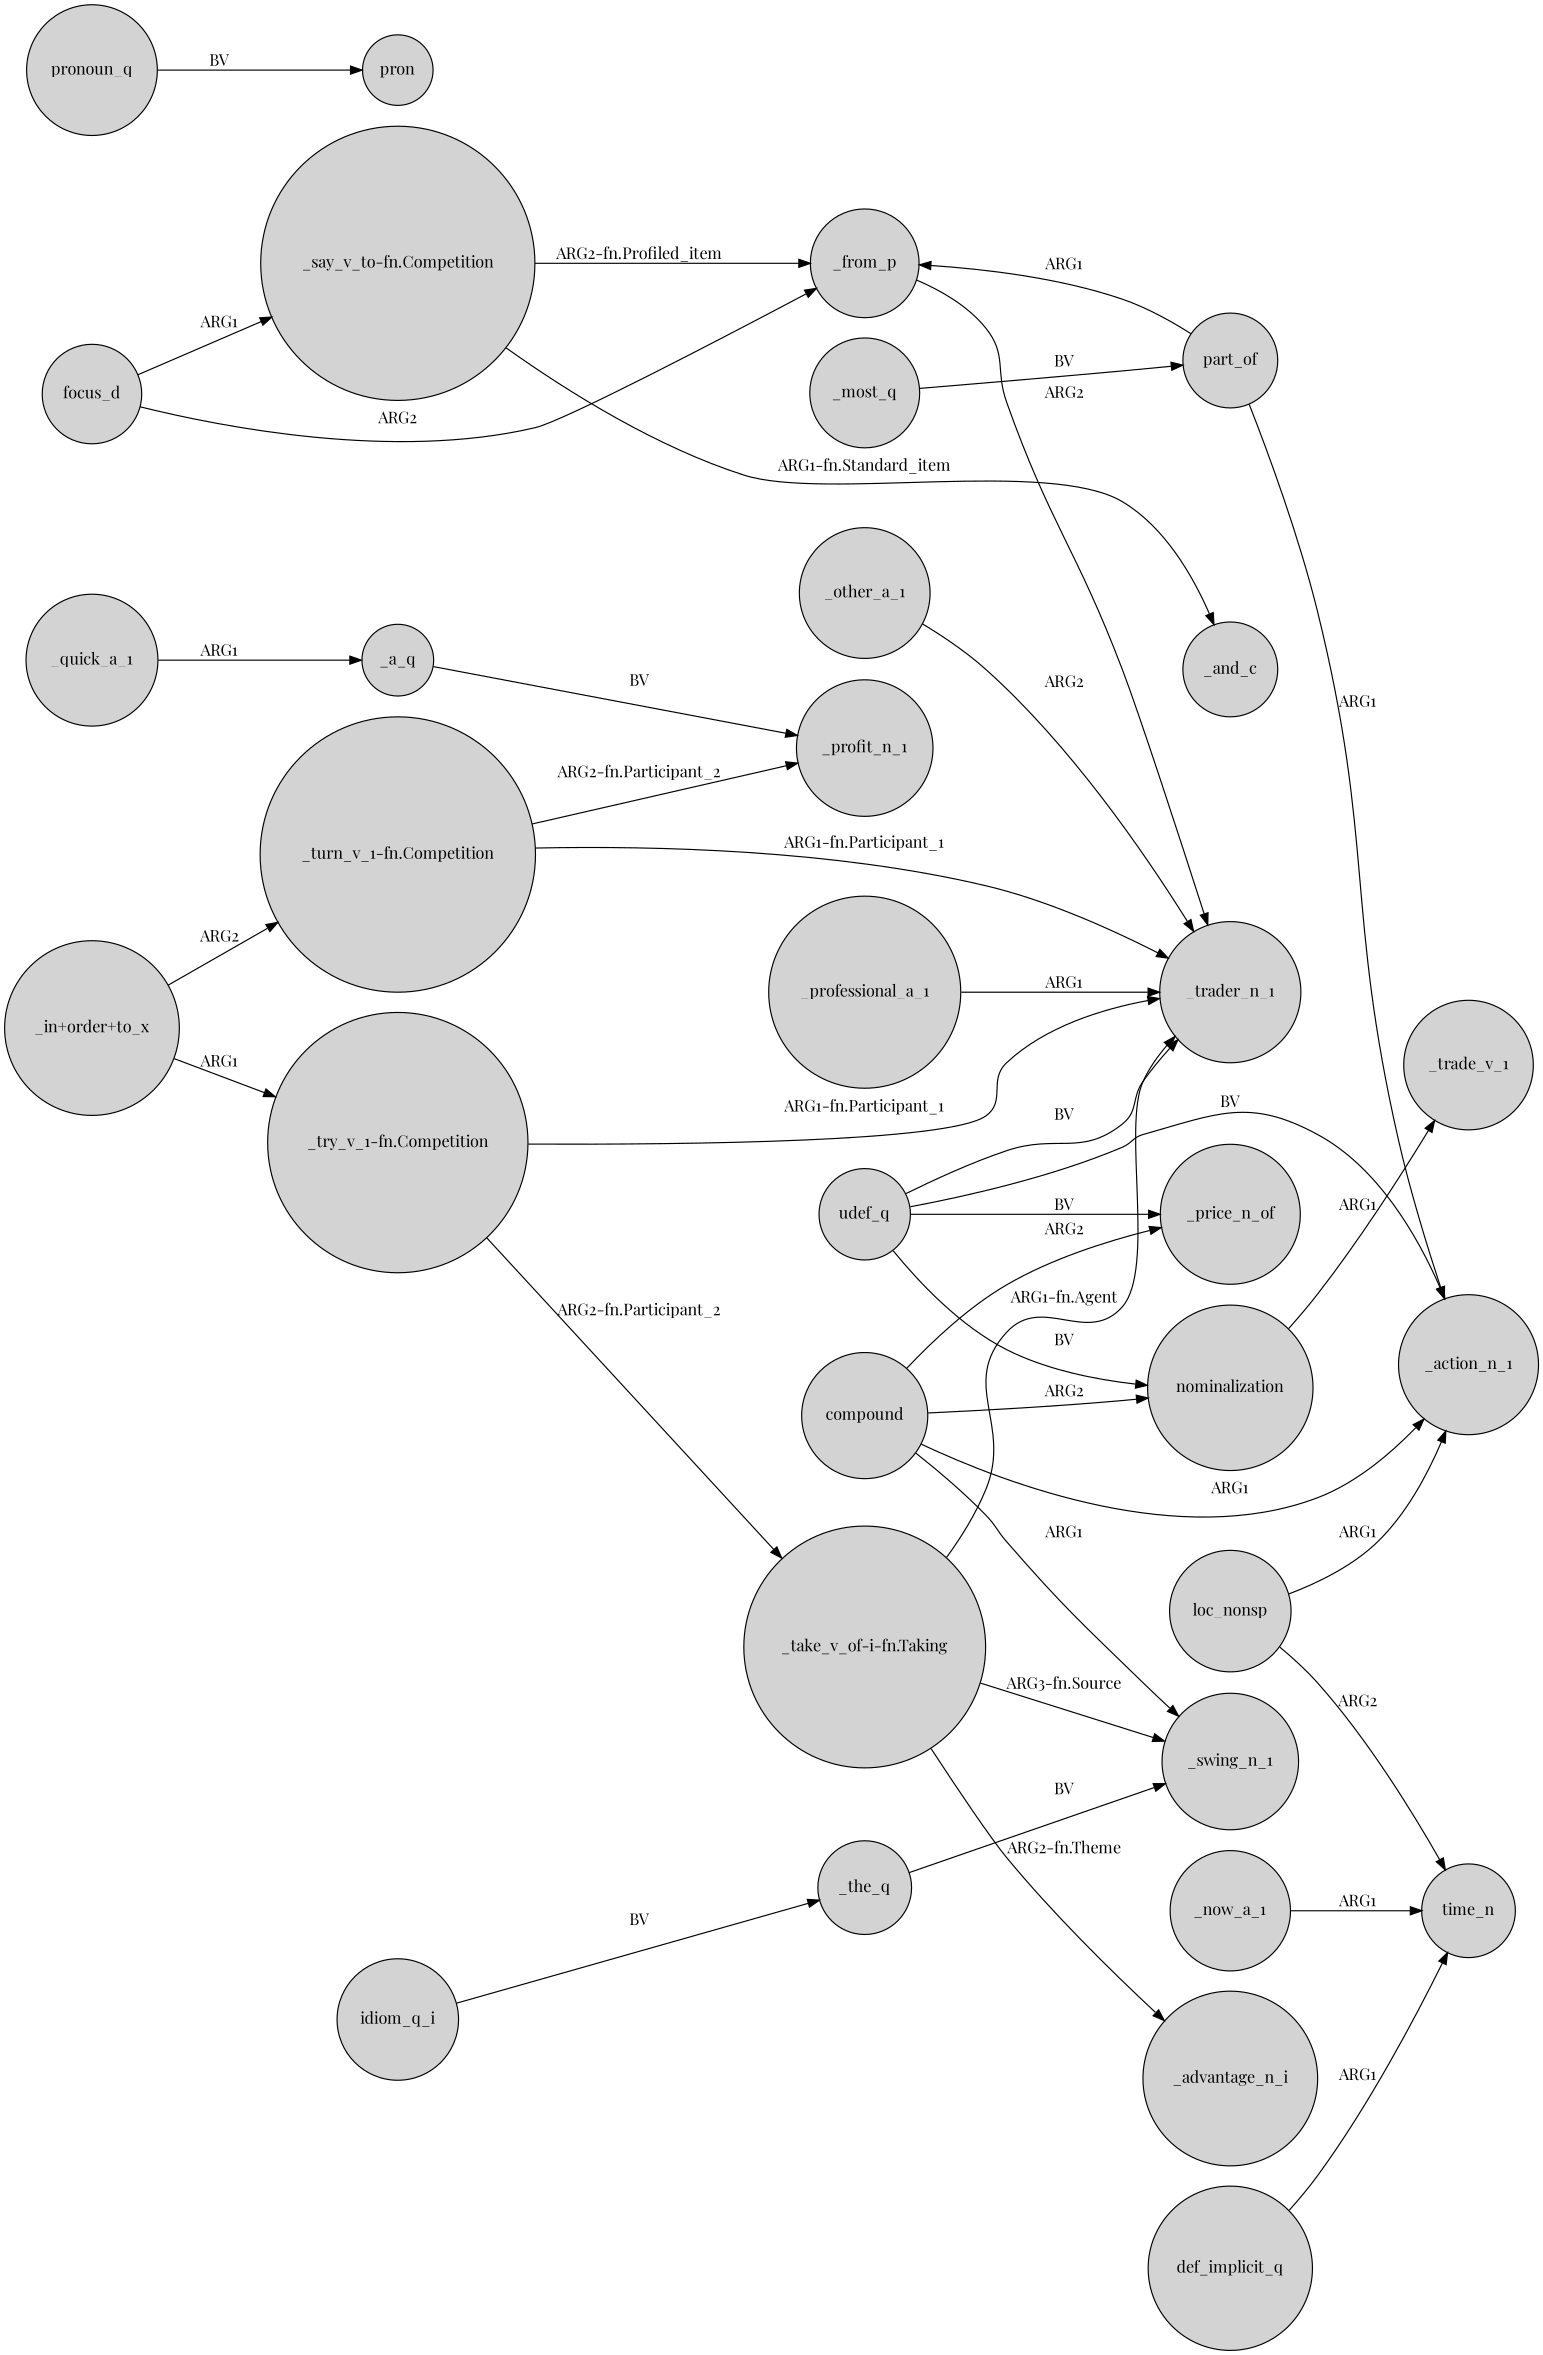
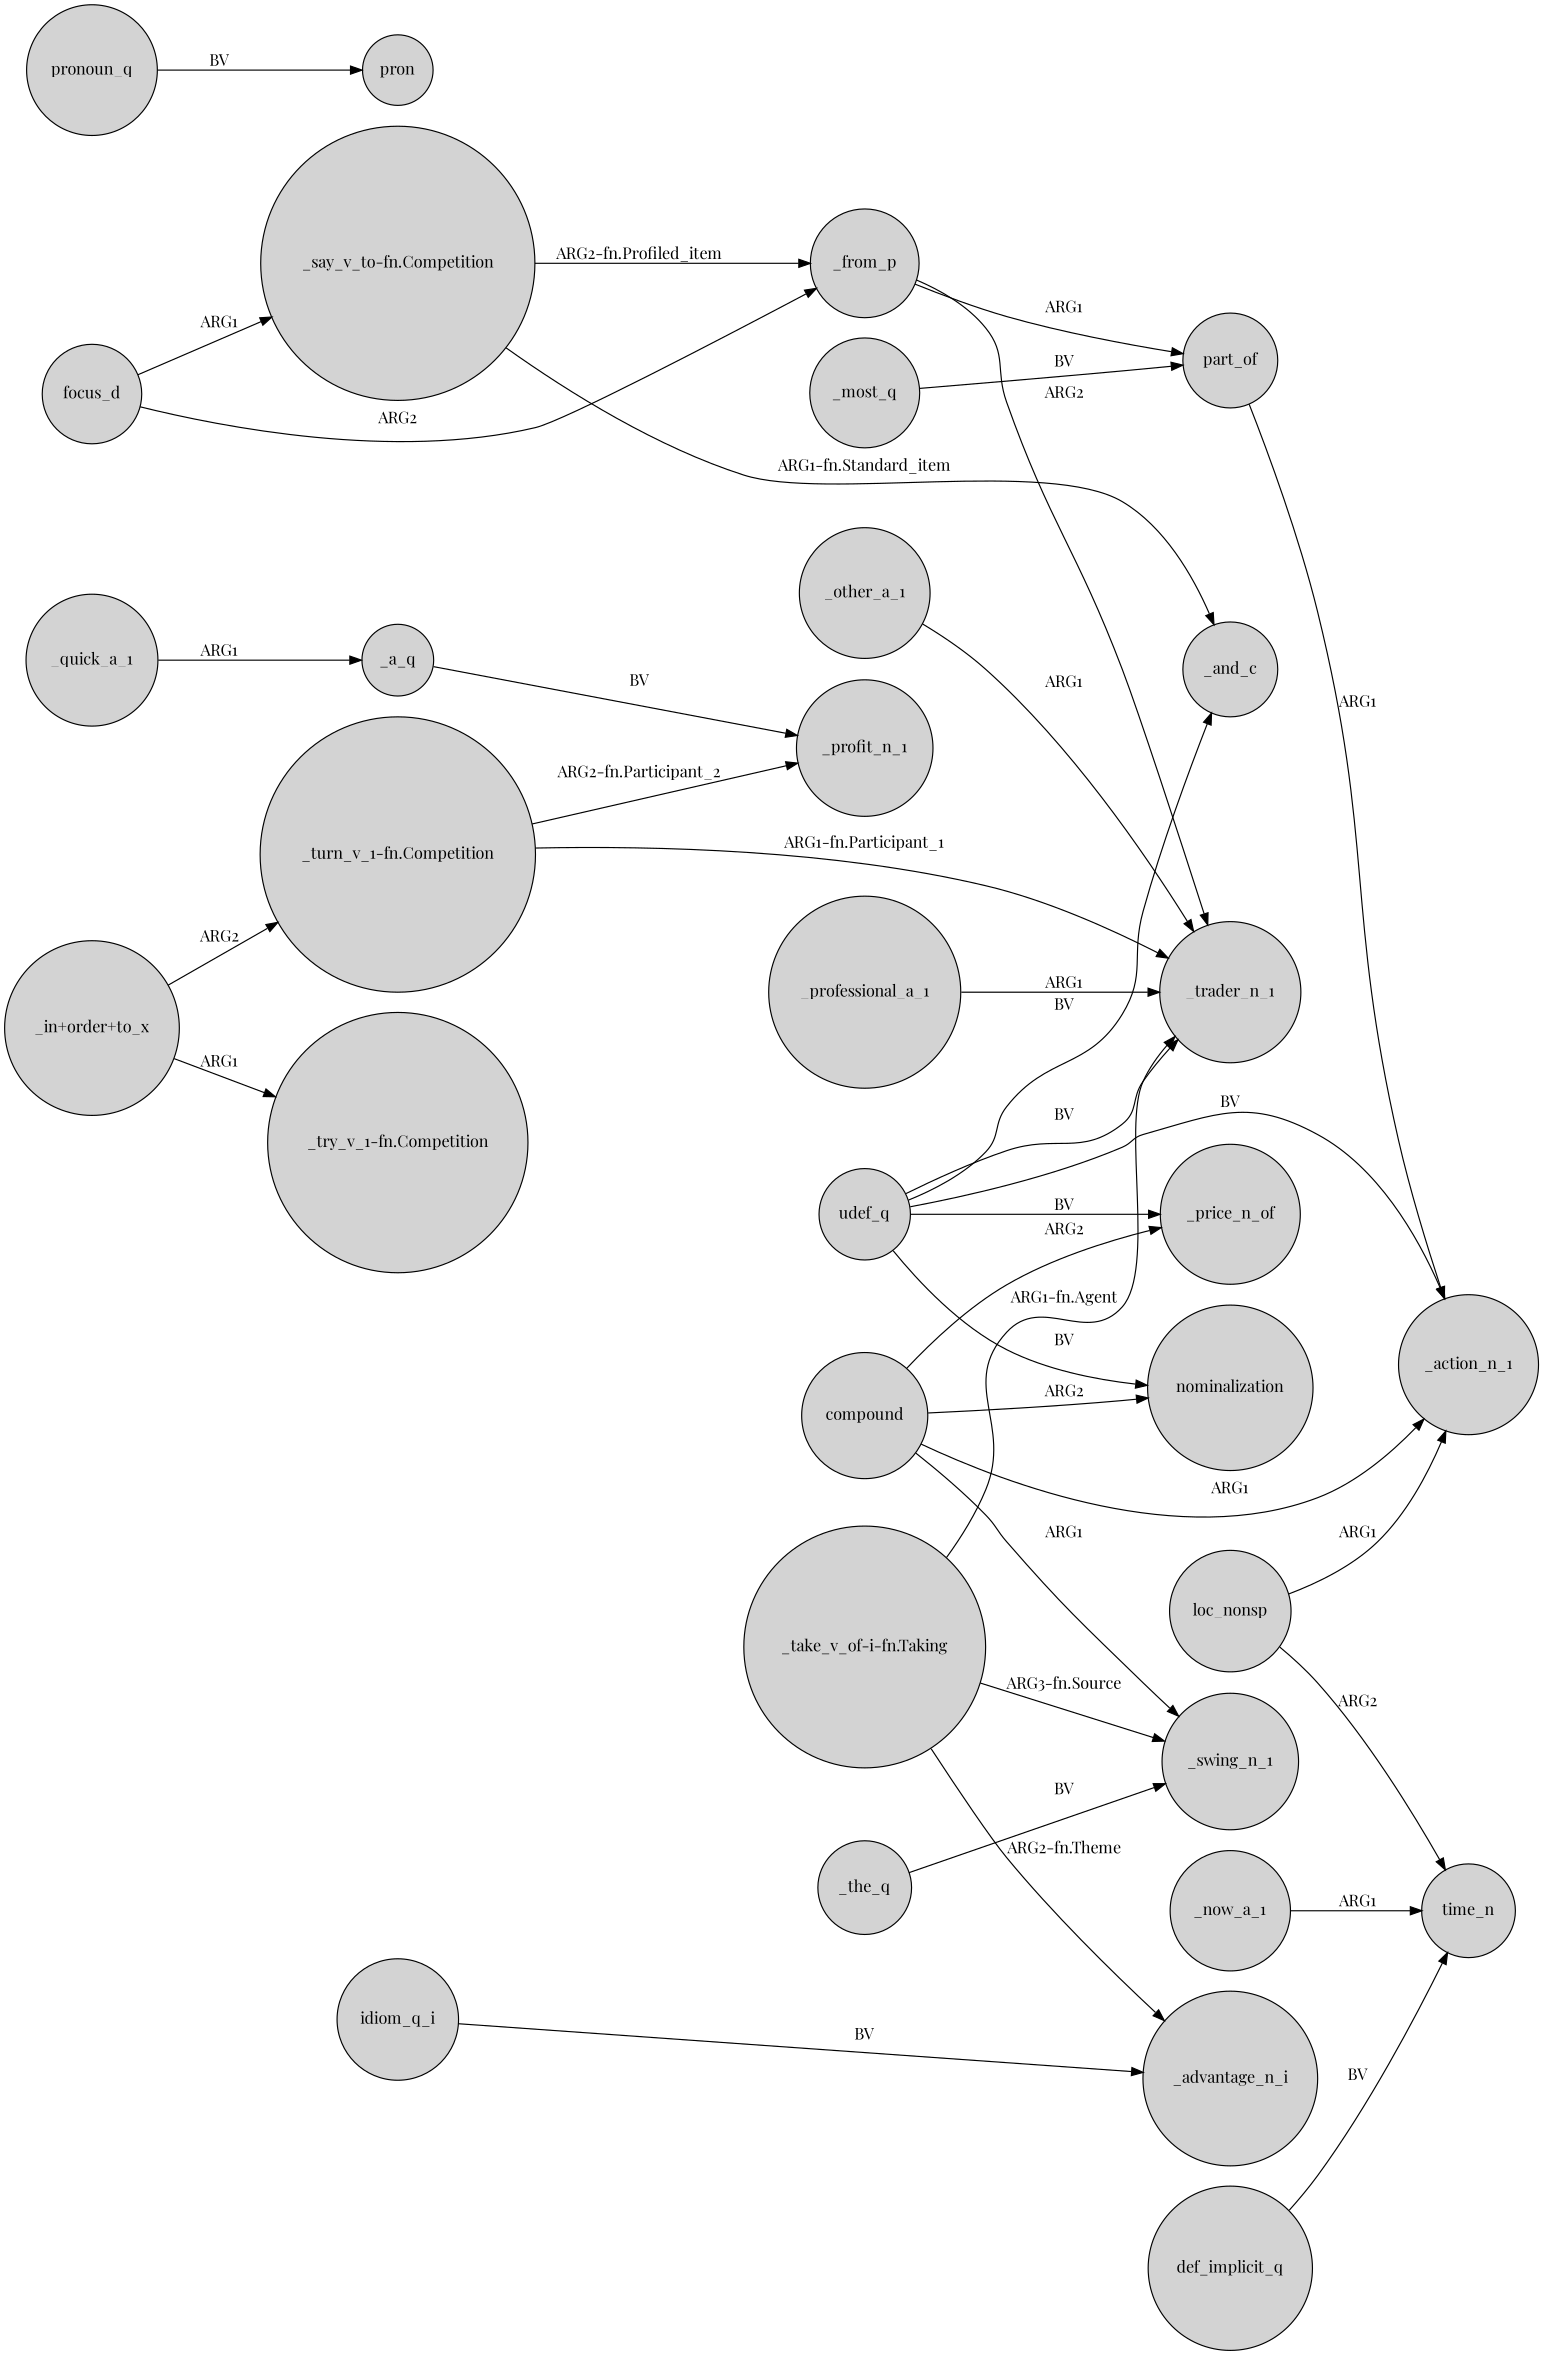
edge "part_of" -> "_from_p": reversed
edge "_other_a_1" -> "_trader_n_1": label "ARG2" -> "ARG1"
edge "udef_q" -> "_and_c": added, label "BV"
node "_trade_v_1": removed
edge "_try_v_1-fn.Competition" -> "_trader_n_1": removed, label "ARG1-fn.Participant_1"
edge "_try_v_1-fn.Competition" -> "_take_v_of-i-fn.Taking": removed, label "ARG2-fn.Participant_2"
edge "idiom_q_i" -> "_the_q": now "idiom_q_i" -> "_advantage_n_i"
edge "def_implicit_q" -> "time_n": label "ARG1" -> "BV"
